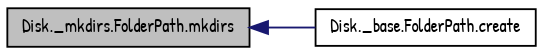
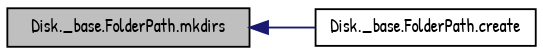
node "Disk._mkdirs.FolderPath.mkdirs": label "Disk._mkdirs.FolderPath.mkdirs" -> "Disk._base.FolderPath.mkdirs"
